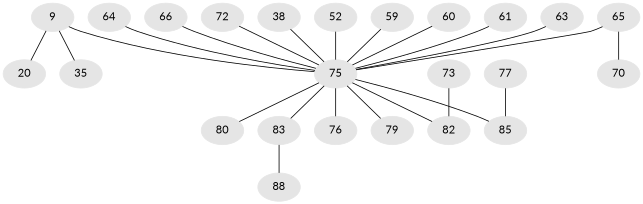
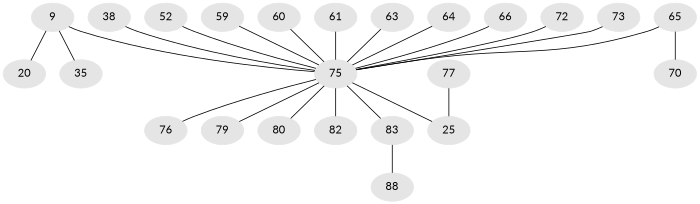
edge "73" -- "82": now "73" -- "75"
node "85": label "85" -> "25"
